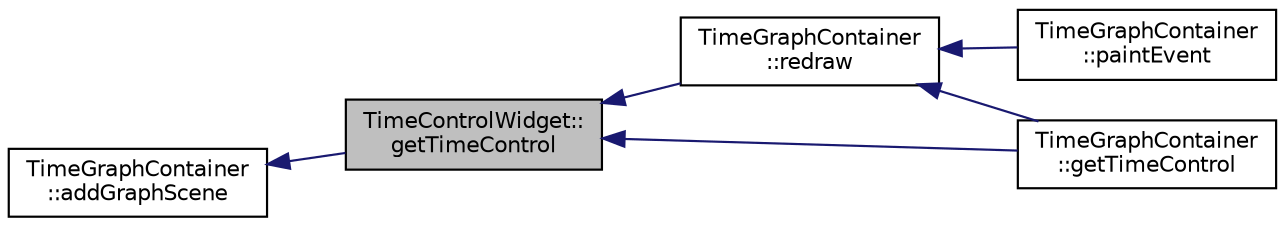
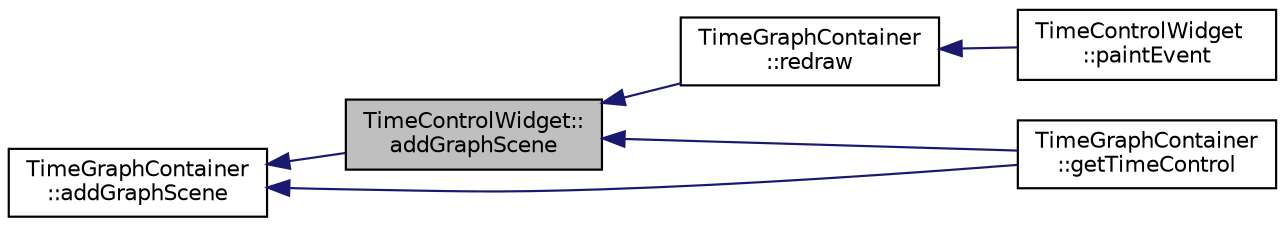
node "TimeGraphContainer ::paintEvent": label "TimeGraphContainer ::paintEvent" -> "TimeControlWidget ::paintEvent"
edge "TimeGraphContainer ::getTimeControl" -> "TimeGraphContainer ::redraw": now "TimeGraphContainer ::getTimeControl" -> "TimeGraphContainer ::addGraphScene"
node "TimeControlWidget:: getTimeControl": label "TimeControlWidget:: getTimeControl" -> "TimeControlWidget:: addGraphScene"
